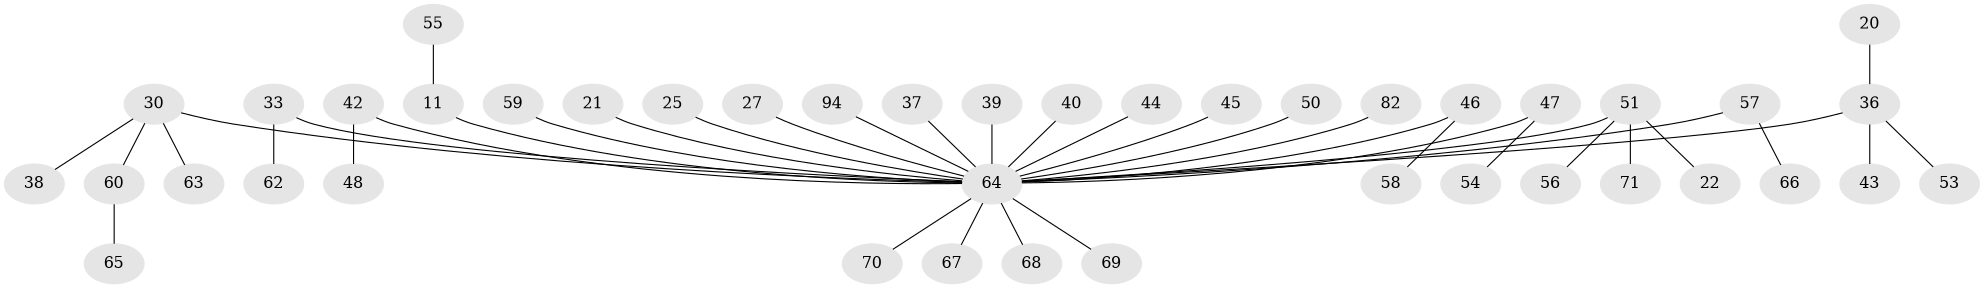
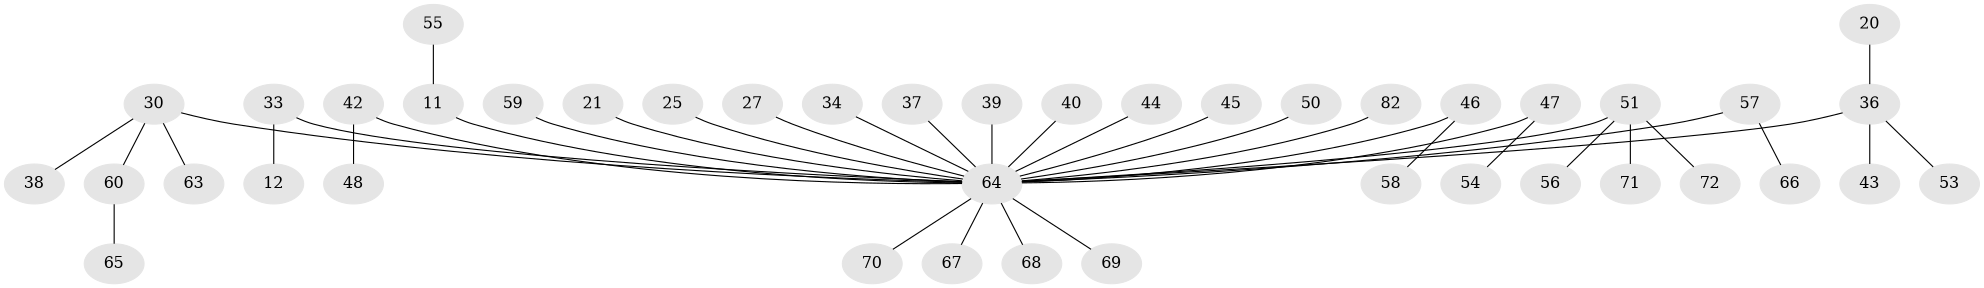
node "94": label "94" -> "34"
node "62": label "62" -> "12"
node "22": label "22" -> "72"
